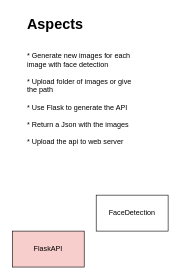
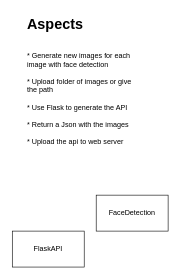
node "FlaskAPI": fillcolor #f8cecc -> #ffffff
